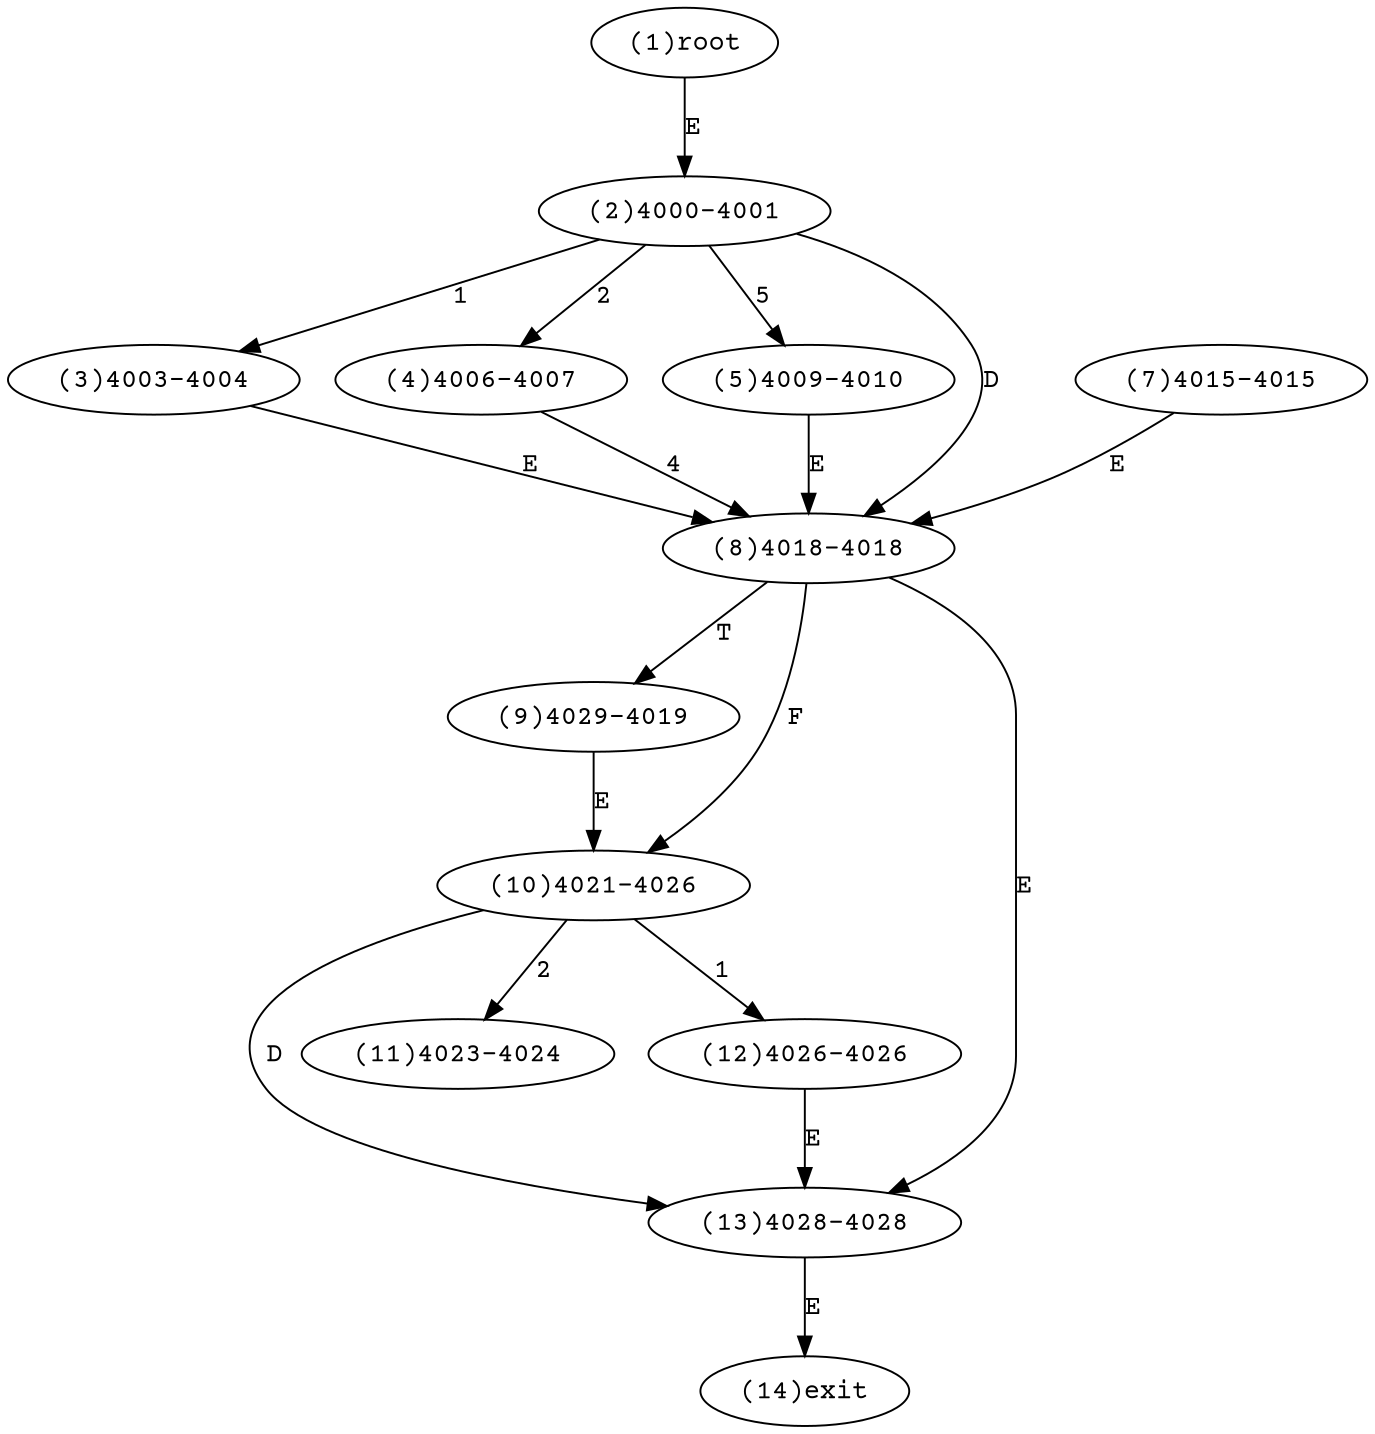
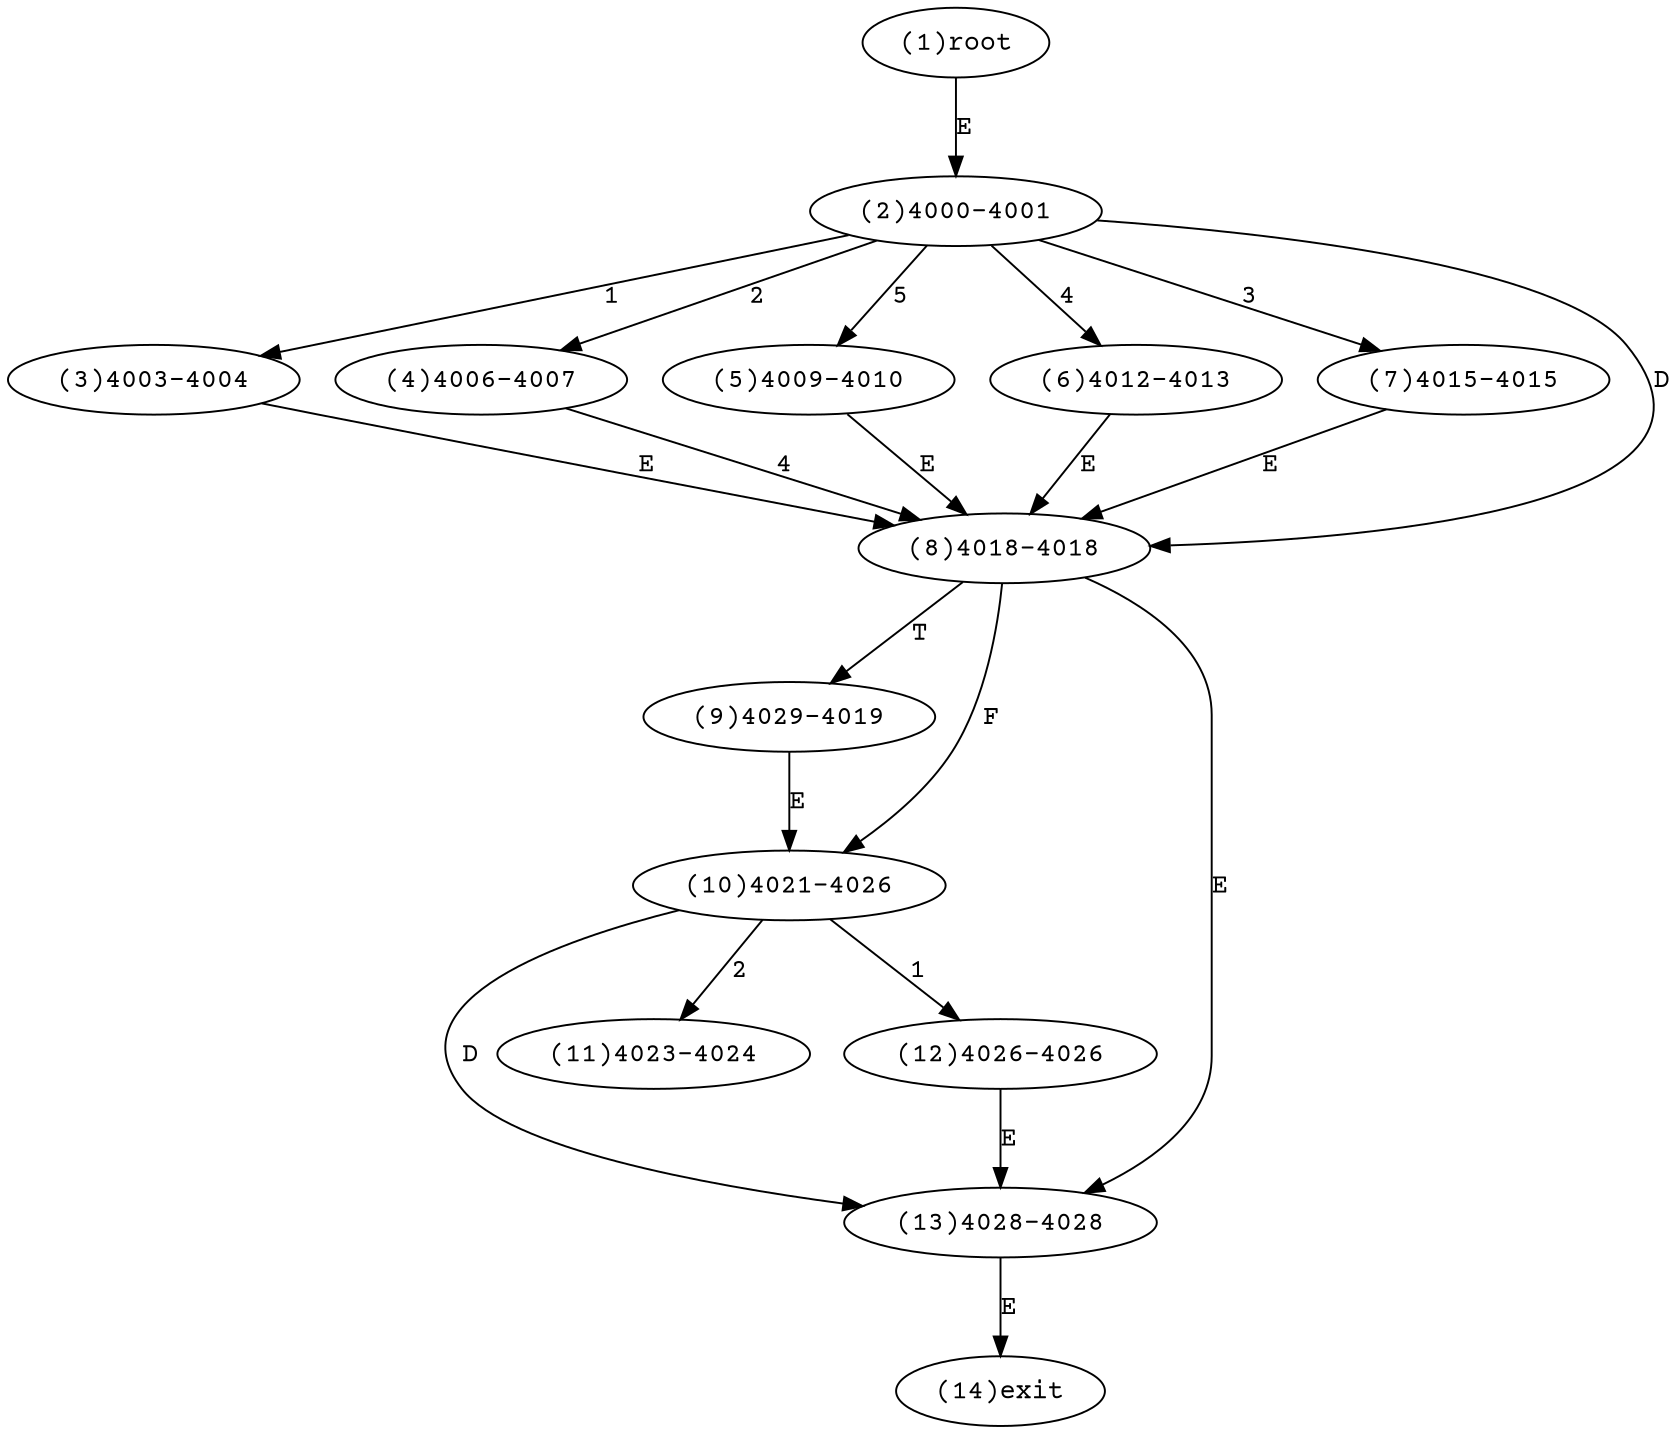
edge "(2)4000-4001" -> "(7)4015-4015": added, label "3"
node "(6)4012-4013": added
